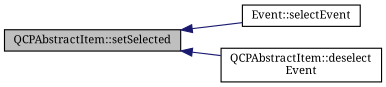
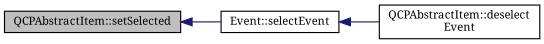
edge "QCPAbstractItem::deselect Event" -> "QCPAbstractItem::setSelected": now "QCPAbstractItem::deselect Event" -> "Event::selectEvent"
